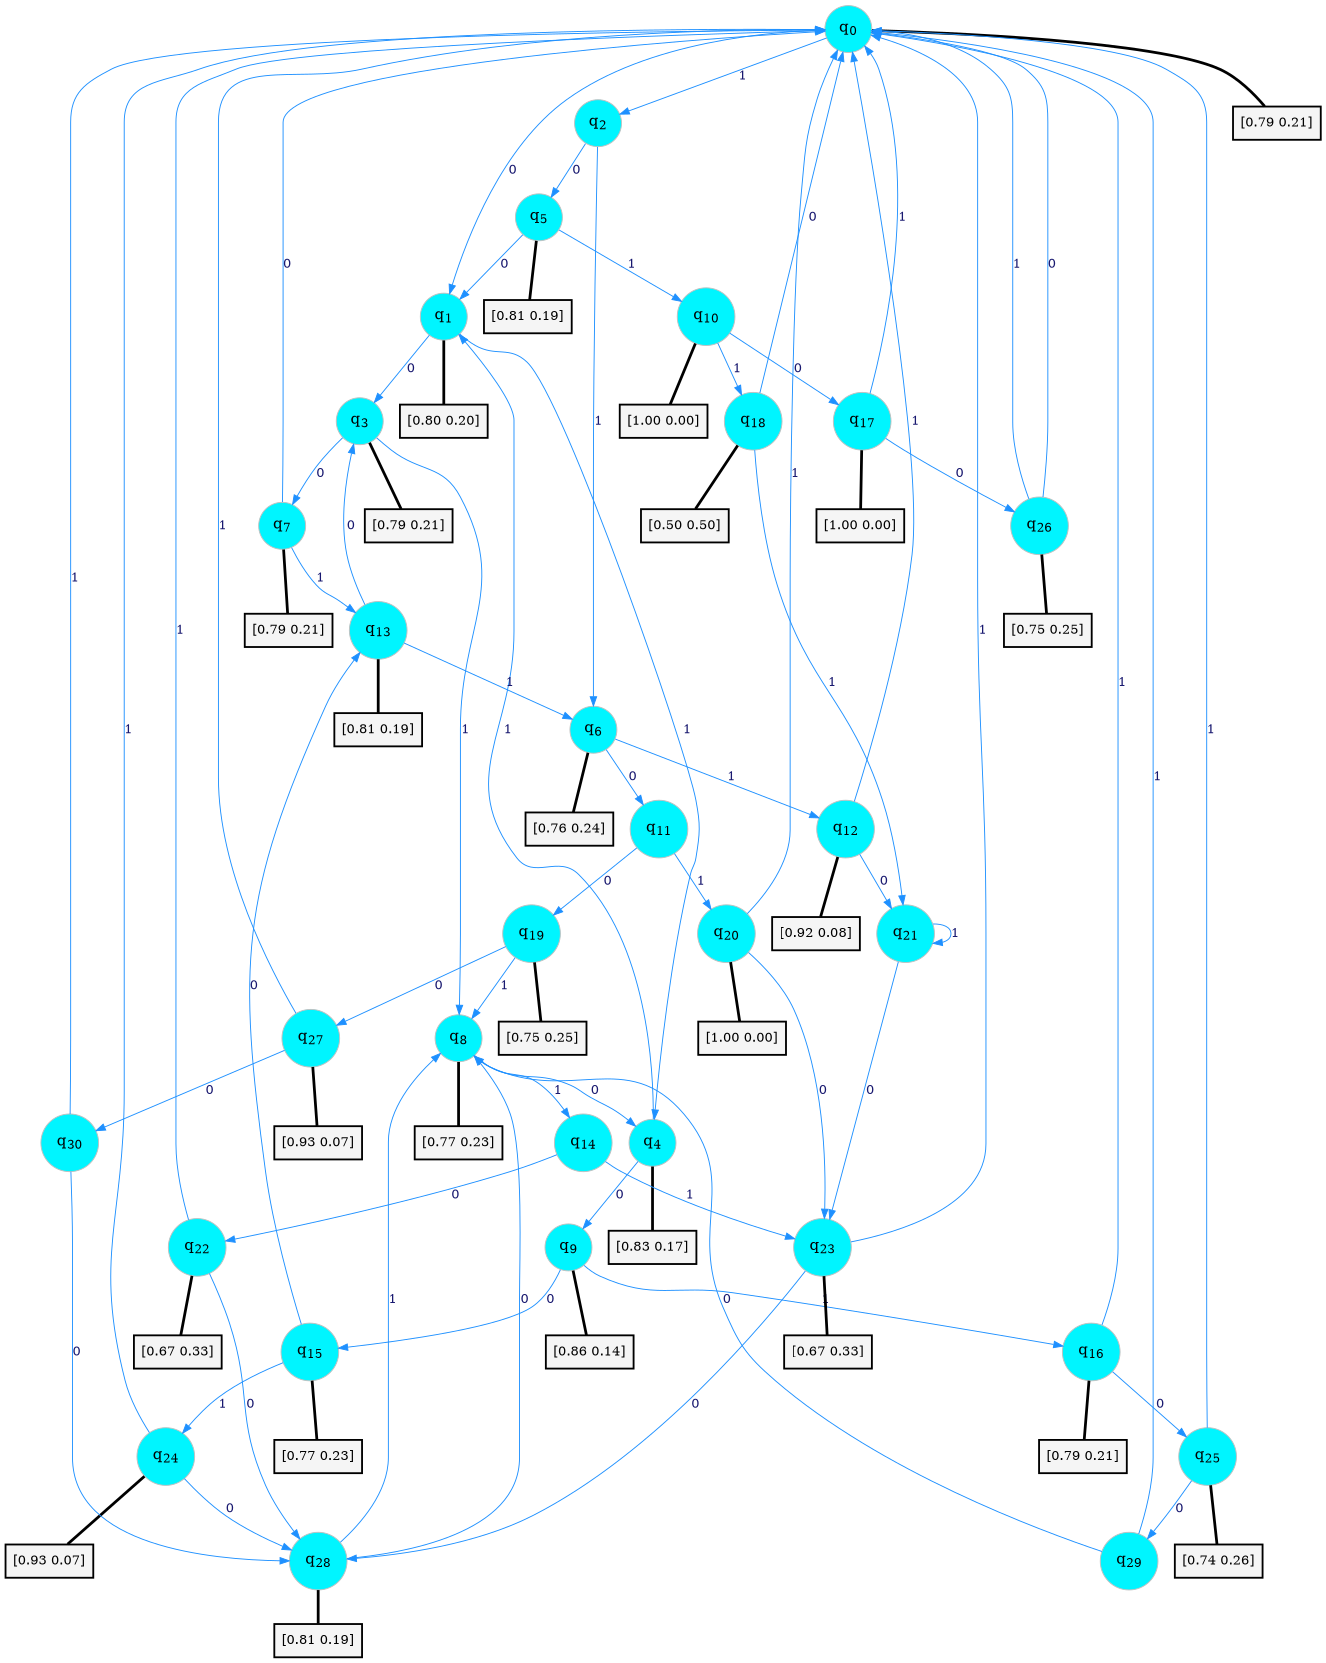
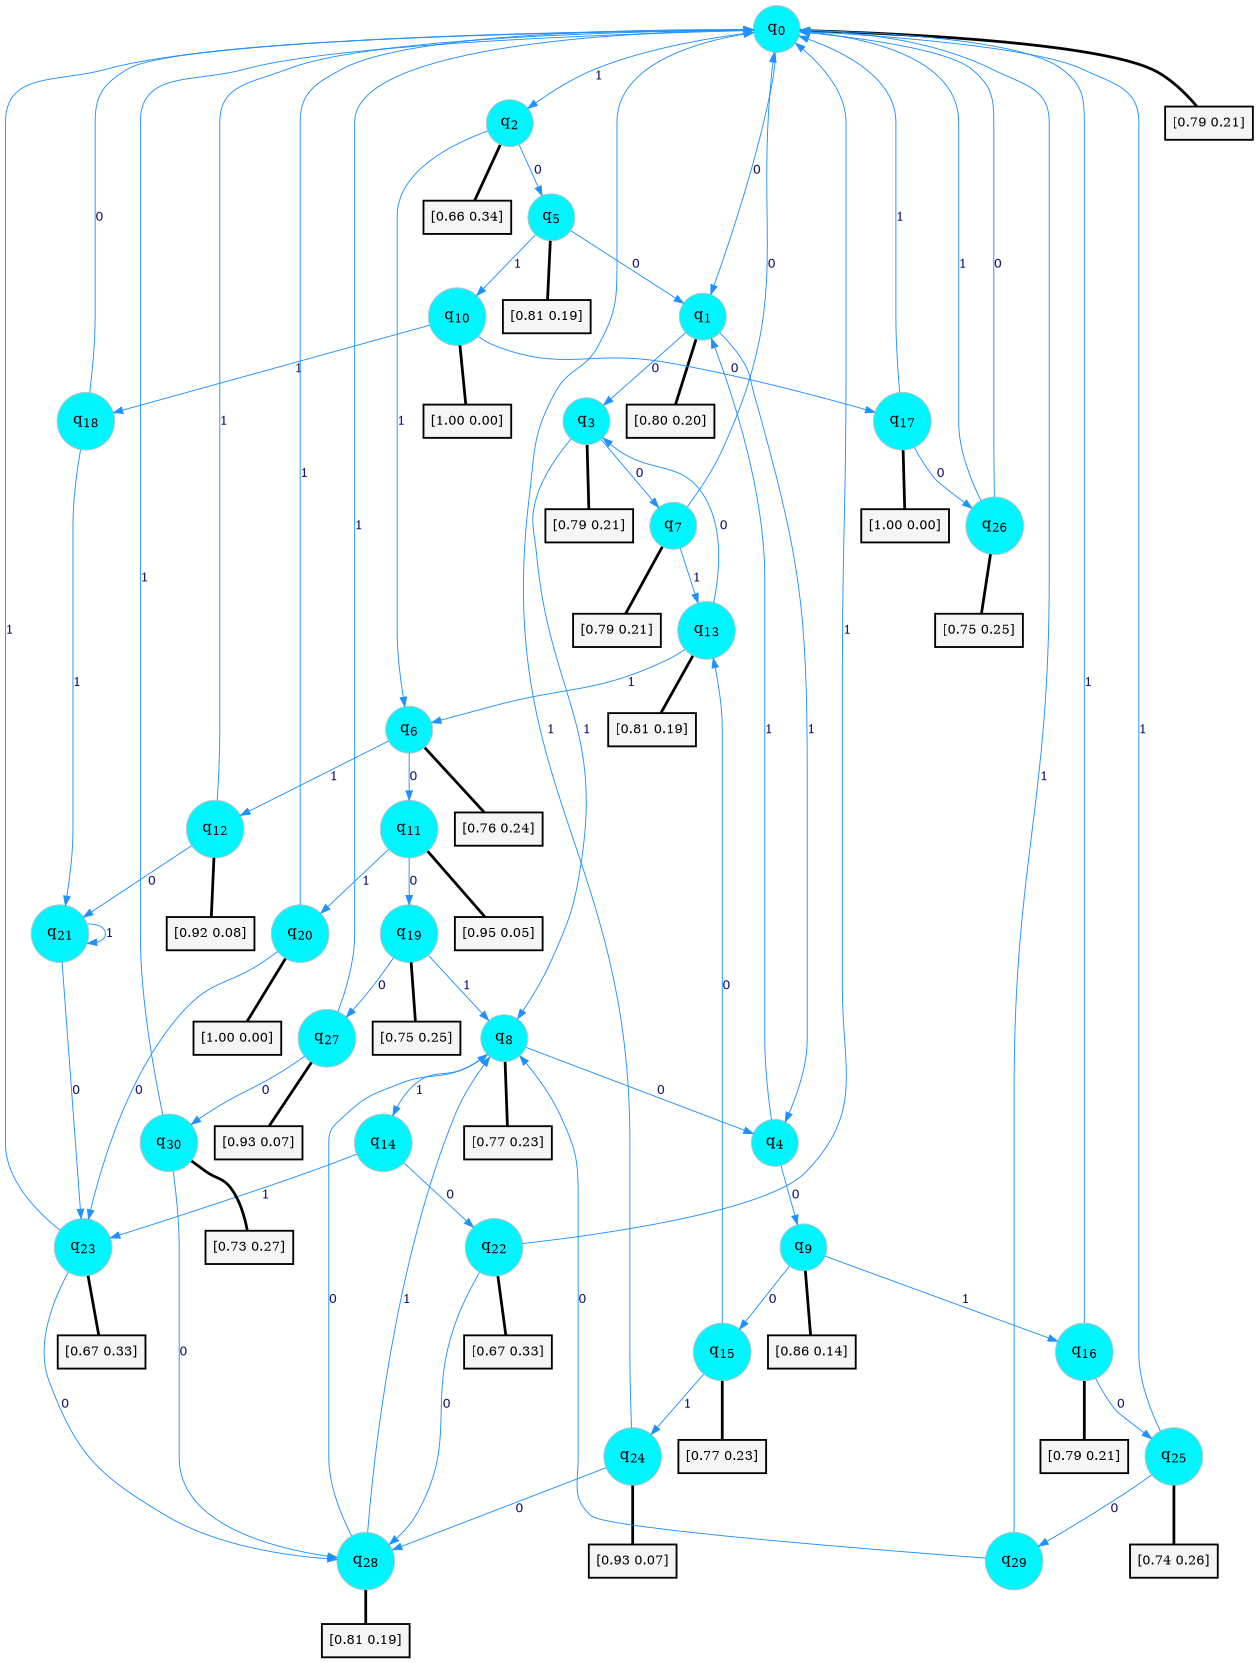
node "[0.66 0.34]": added
node "[0.50 0.50]": removed
node "[0.95 0.05]": added
node "[0.73 0.27]": added
node "[0.83 0.17]": removed
